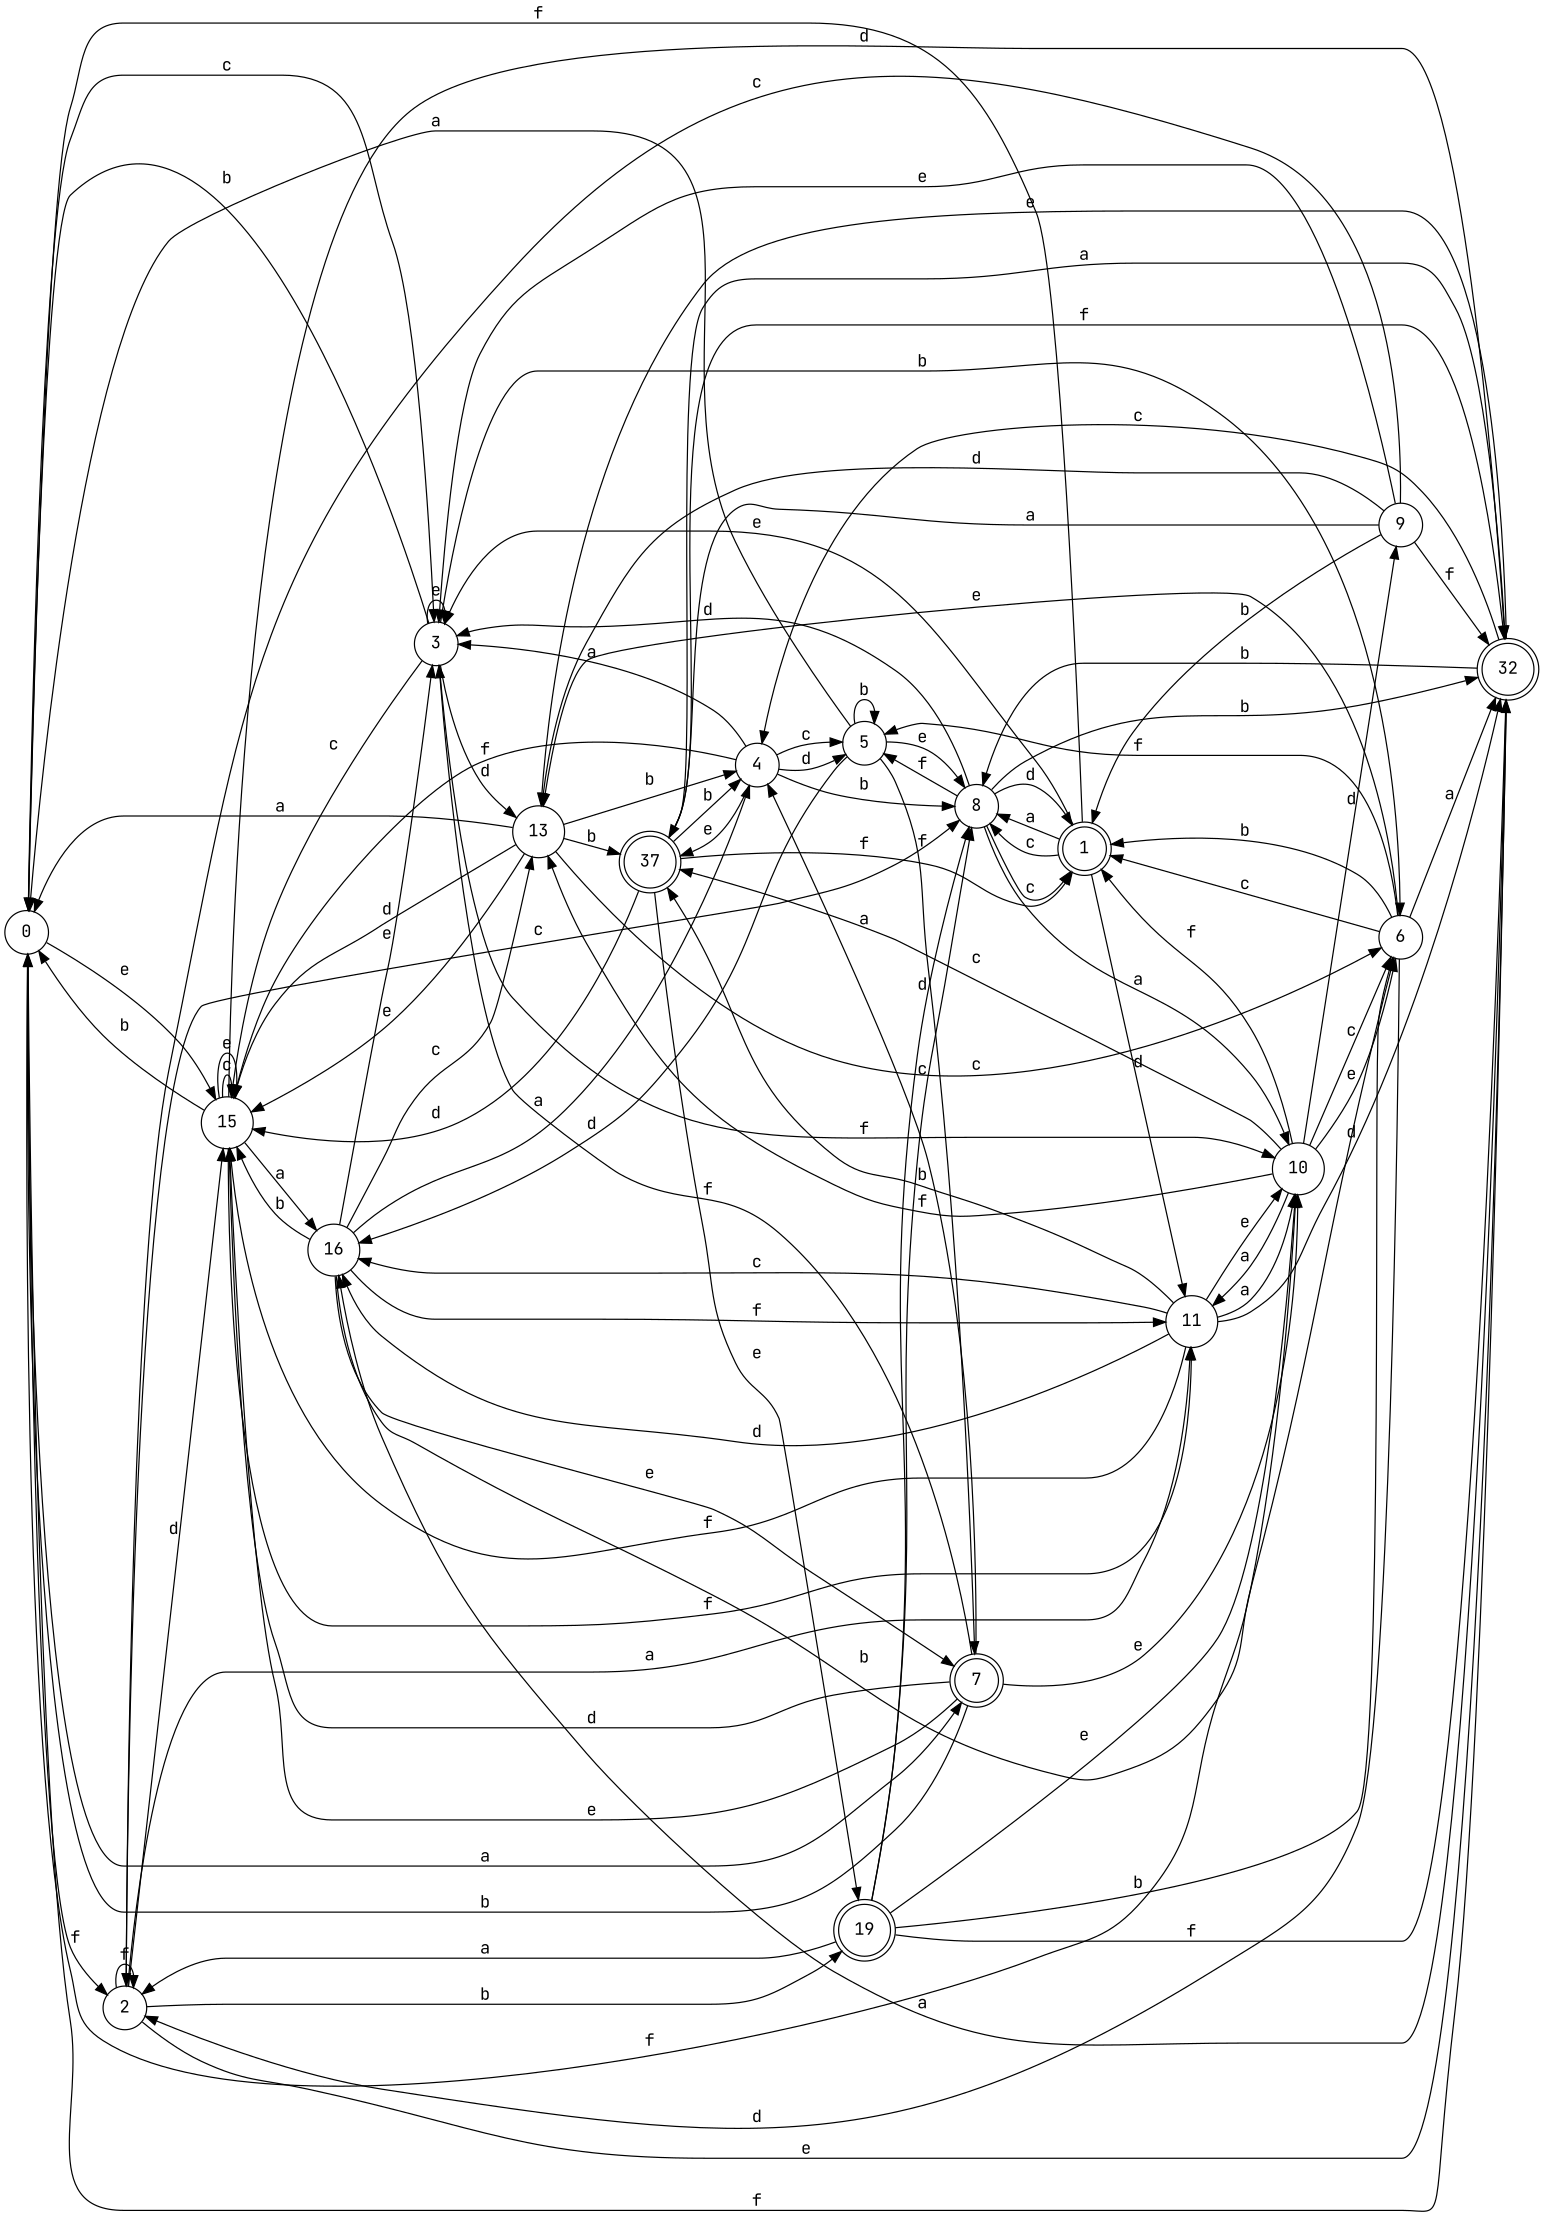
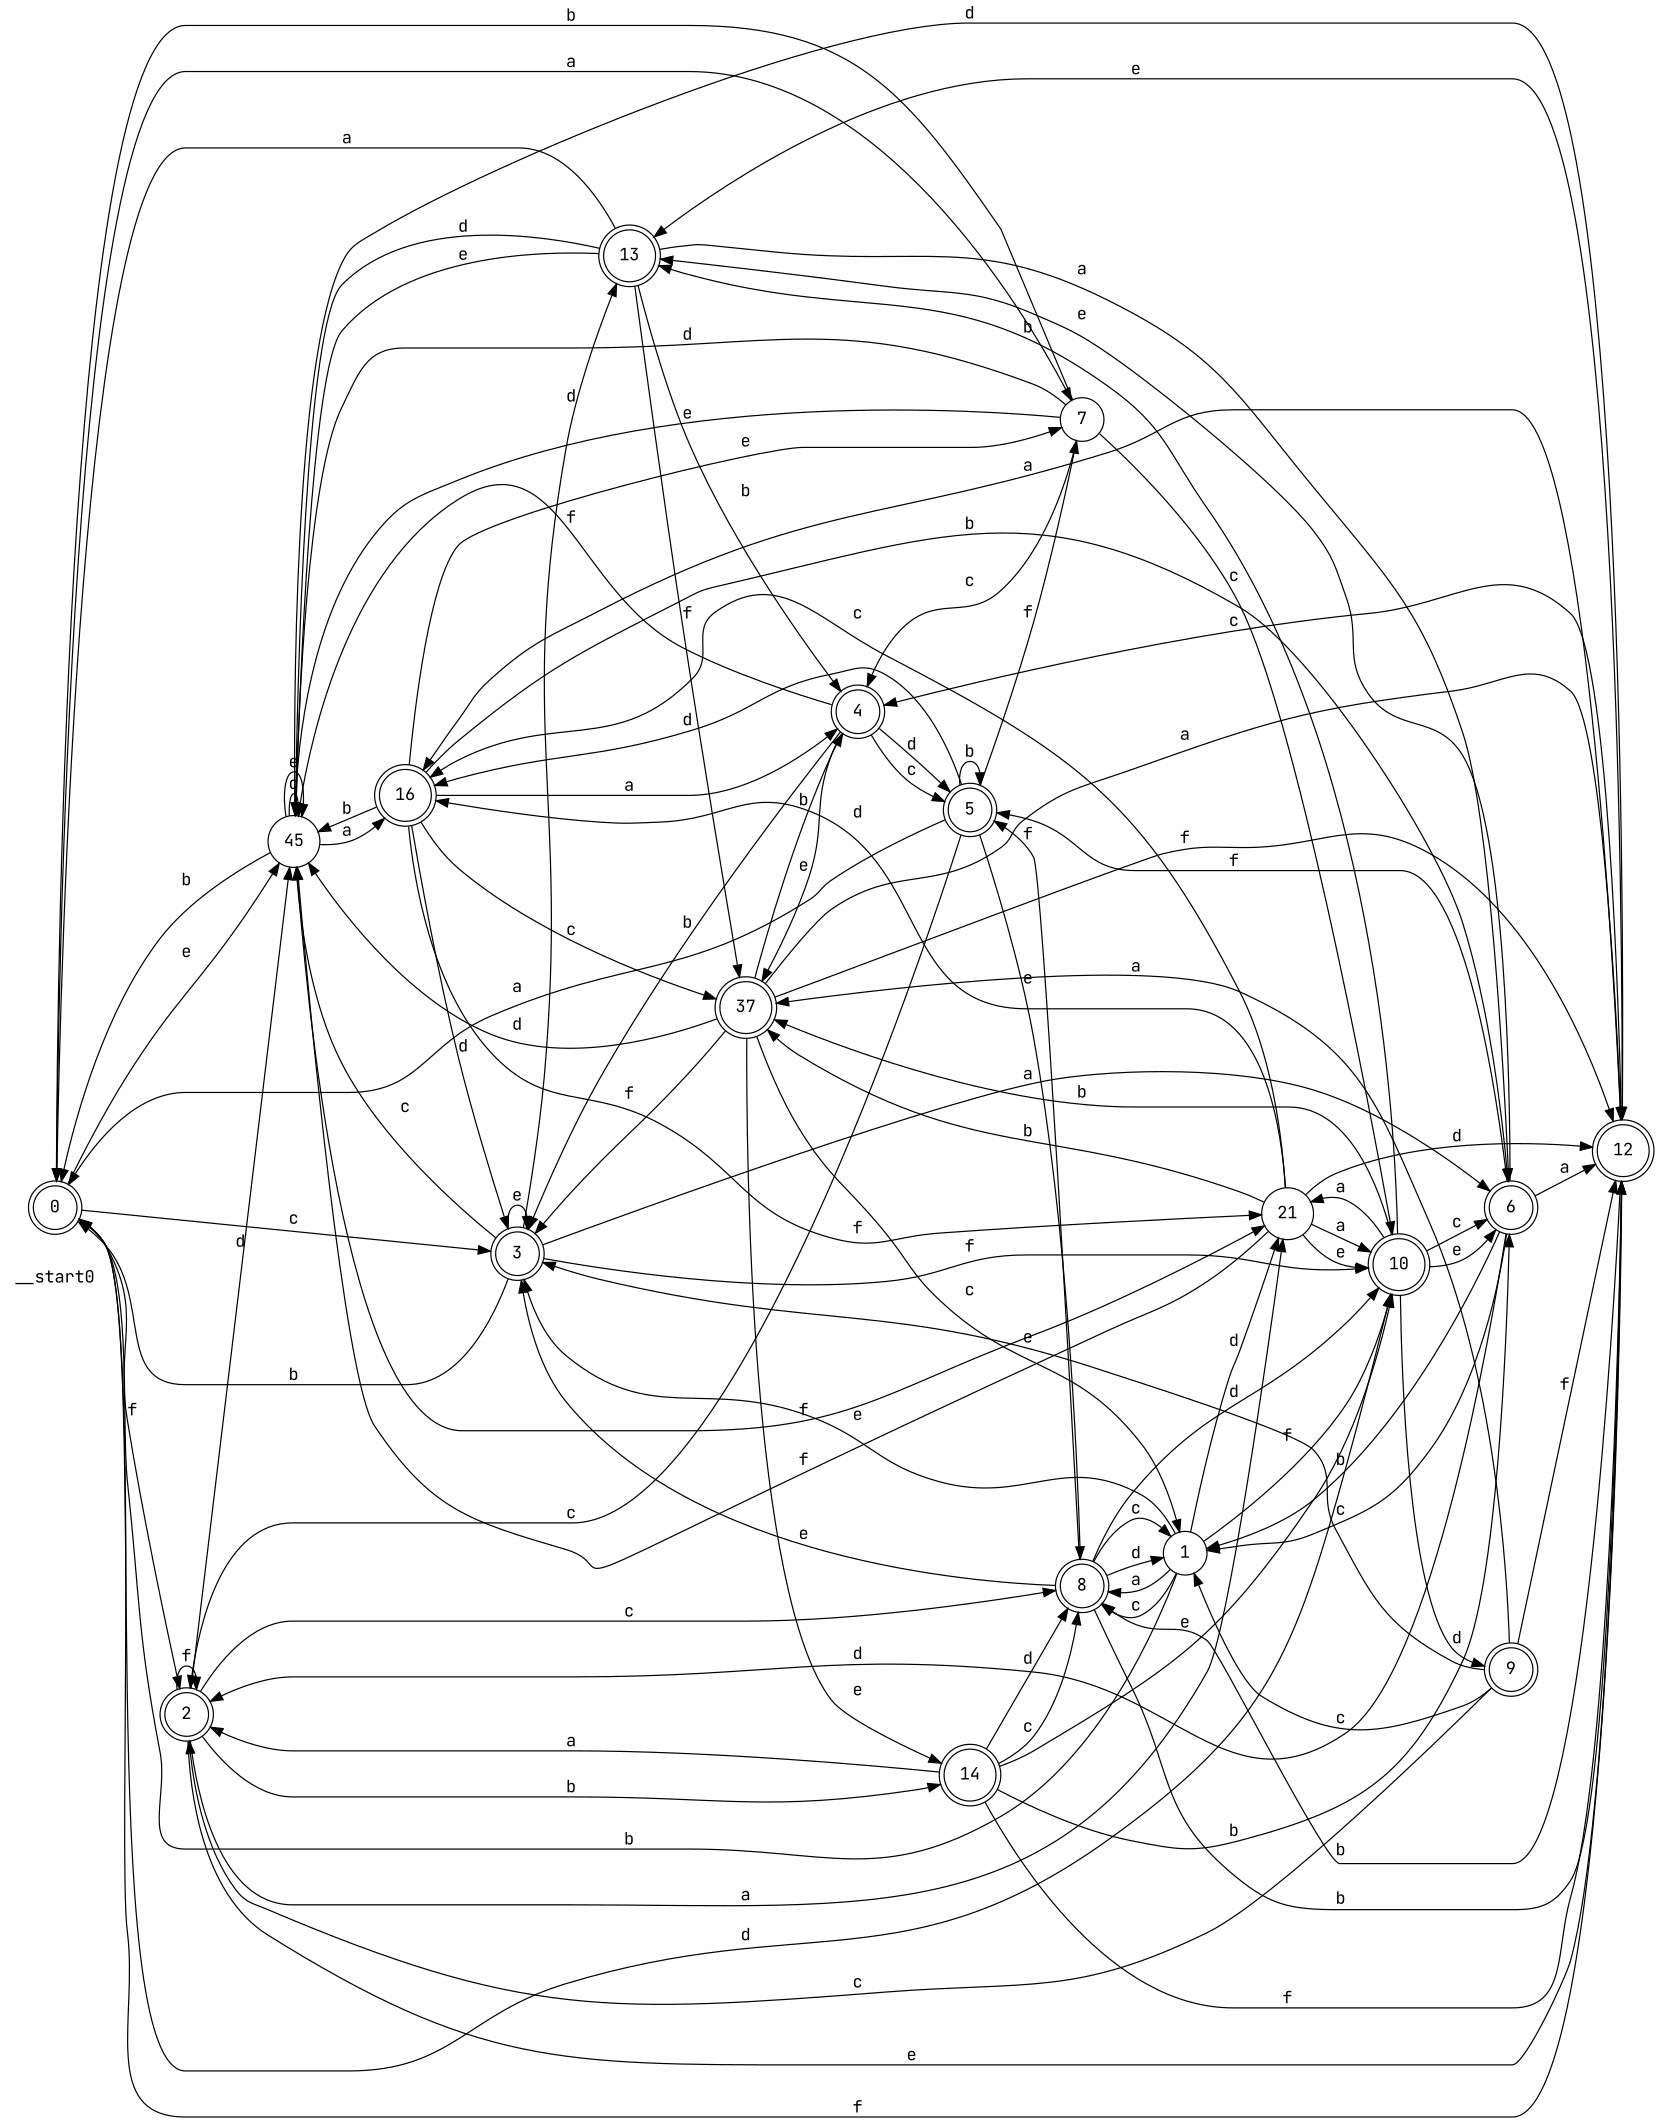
edge "1" -> "0": label "f" -> "b"
edge "3" -> "6": label "b" -> "a"
edge "9" -> "13": removed, label "d"
node "9": shape circle -> doublecircle
edge "8" -> "3": label "d" -> "e"
edge "9" -> "1": label "b" -> "c"
node "3": shape circle -> doublecircle
edge "4" -> "3": label "a" -> "b"
node "32": label "32" -> "12"
node "5": shape circle -> doublecircle
node "4": shape circle -> doublecircle
edge "4" -> "8": removed, label "b"
node "8": shape circle -> doublecircle
node "13": shape circle -> doublecircle
edge "13" -> "37": label "b" -> "f"
edge "37" -> "1": label "f" -> "c"
node "1": shape doublecircle -> circle
edge "7" -> "4": label "a" -> "c"
node "0": shape circle -> doublecircle
edge "16" -> "3": label "e" -> "d"
node "6": shape circle -> doublecircle
edge "10" -> "37": label "c" -> "b"
edge "8" -> "10": label "a" -> "d"
edge "10" -> "1": reversed
edge "16" -> "13": now "16" -> "37"
edge "13" -> "6": label "c" -> "a"
node "15": label "15" -> "45"
node "10": shape circle -> doublecircle
edge "7" -> "3": now "37" -> "3"
edge "10" -> "13": label "f" -> "b"
node "16": shape circle -> doublecircle
node "__start0": added
node "11": label "11" -> "21"
edge "5" -> "2": added, label "c"
edge "7" -> "10": label "e" -> "c"
node "7": shape doublecircle -> circle
node "19": label "19" -> "14"
node "2": shape circle -> doublecircle
edge "0" -> "10": label "f" -> "d"
